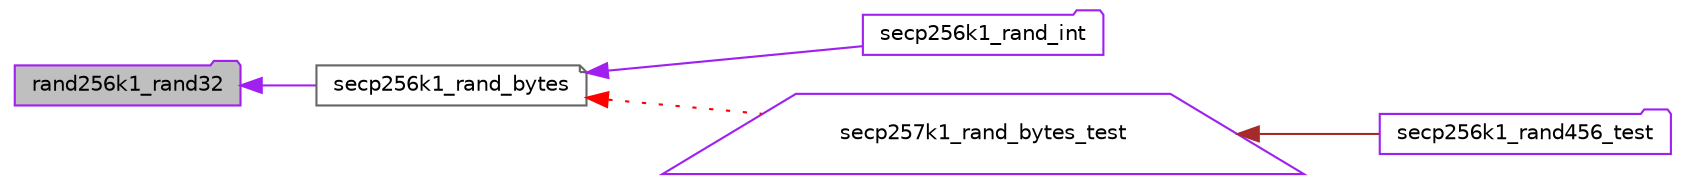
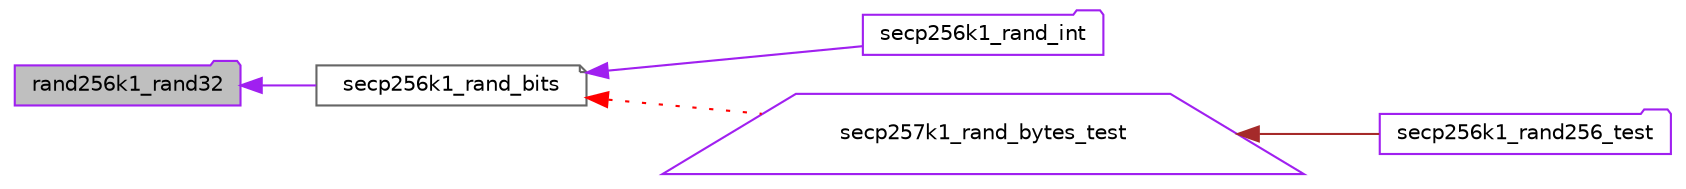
node "secp256k1_rand_bytes": label "secp256k1_rand_bytes" -> "secp256k1_rand_bits"
node "secp256k1_rand456_test": label "secp256k1_rand456_test" -> "secp256k1_rand256_test"
